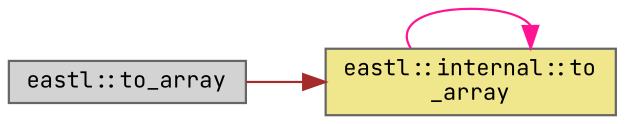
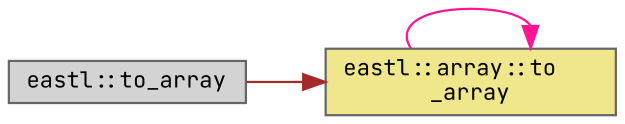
node "eastl::internal::to _array": label "eastl::internal::to _array" -> "eastl::array::to _array"
